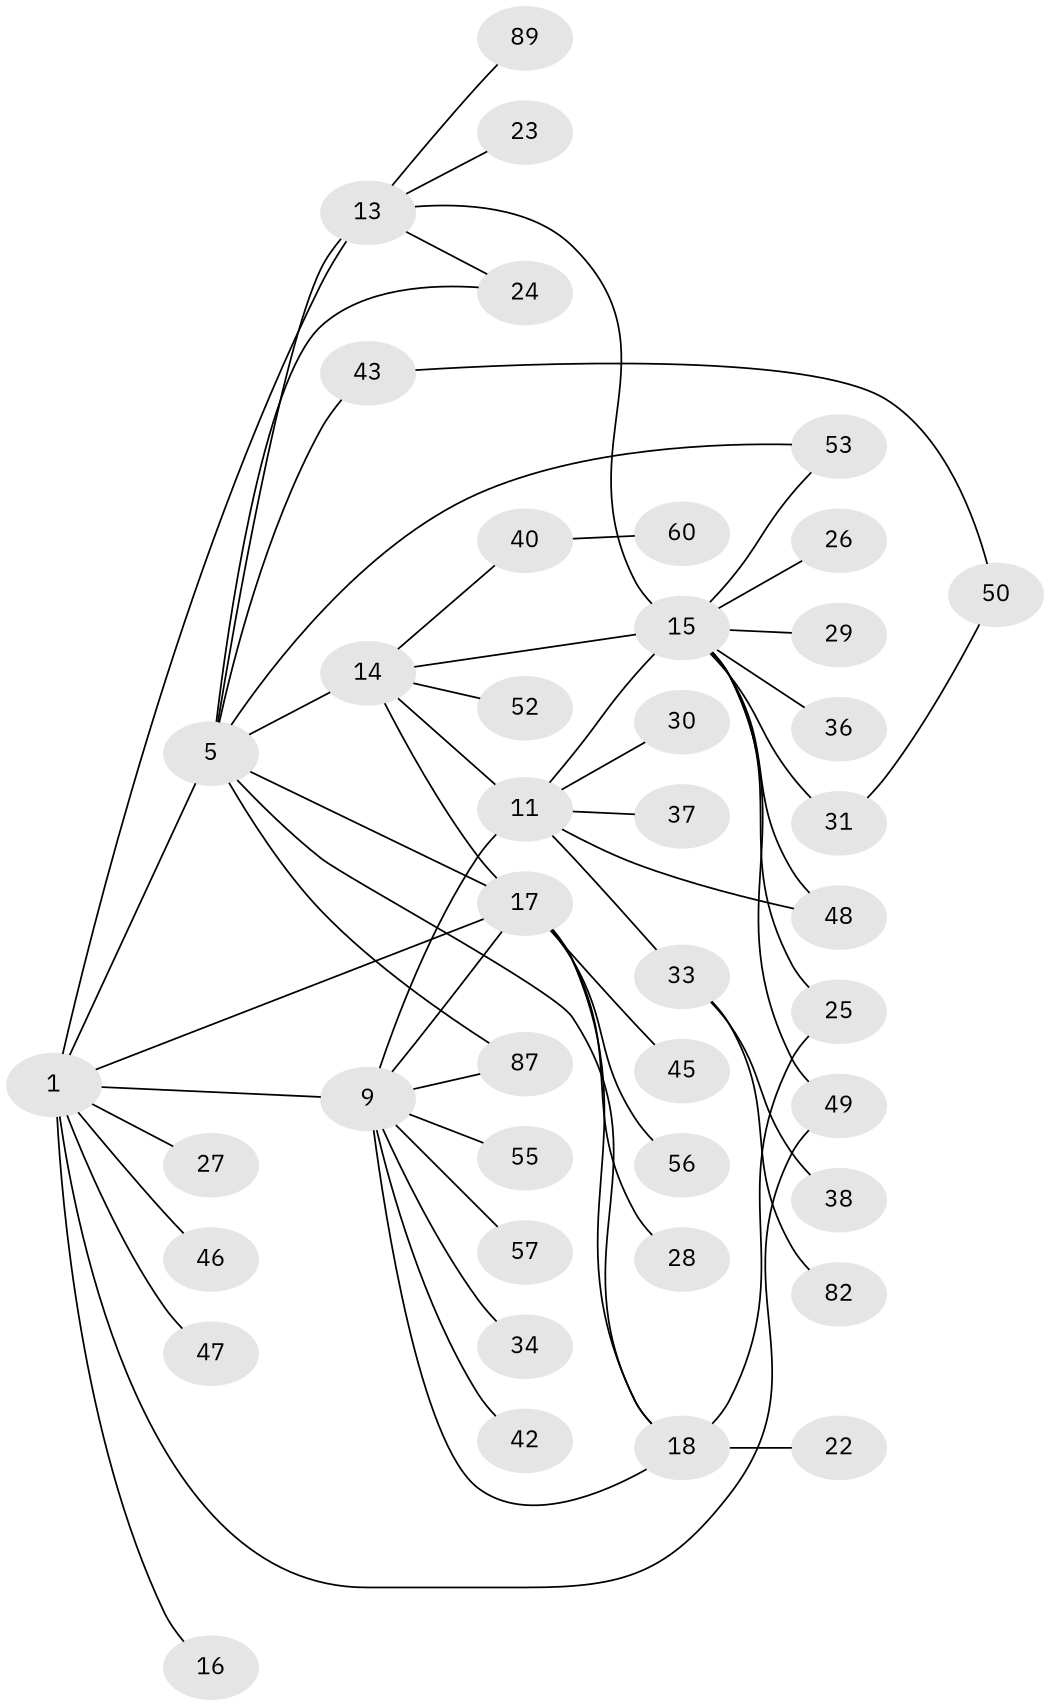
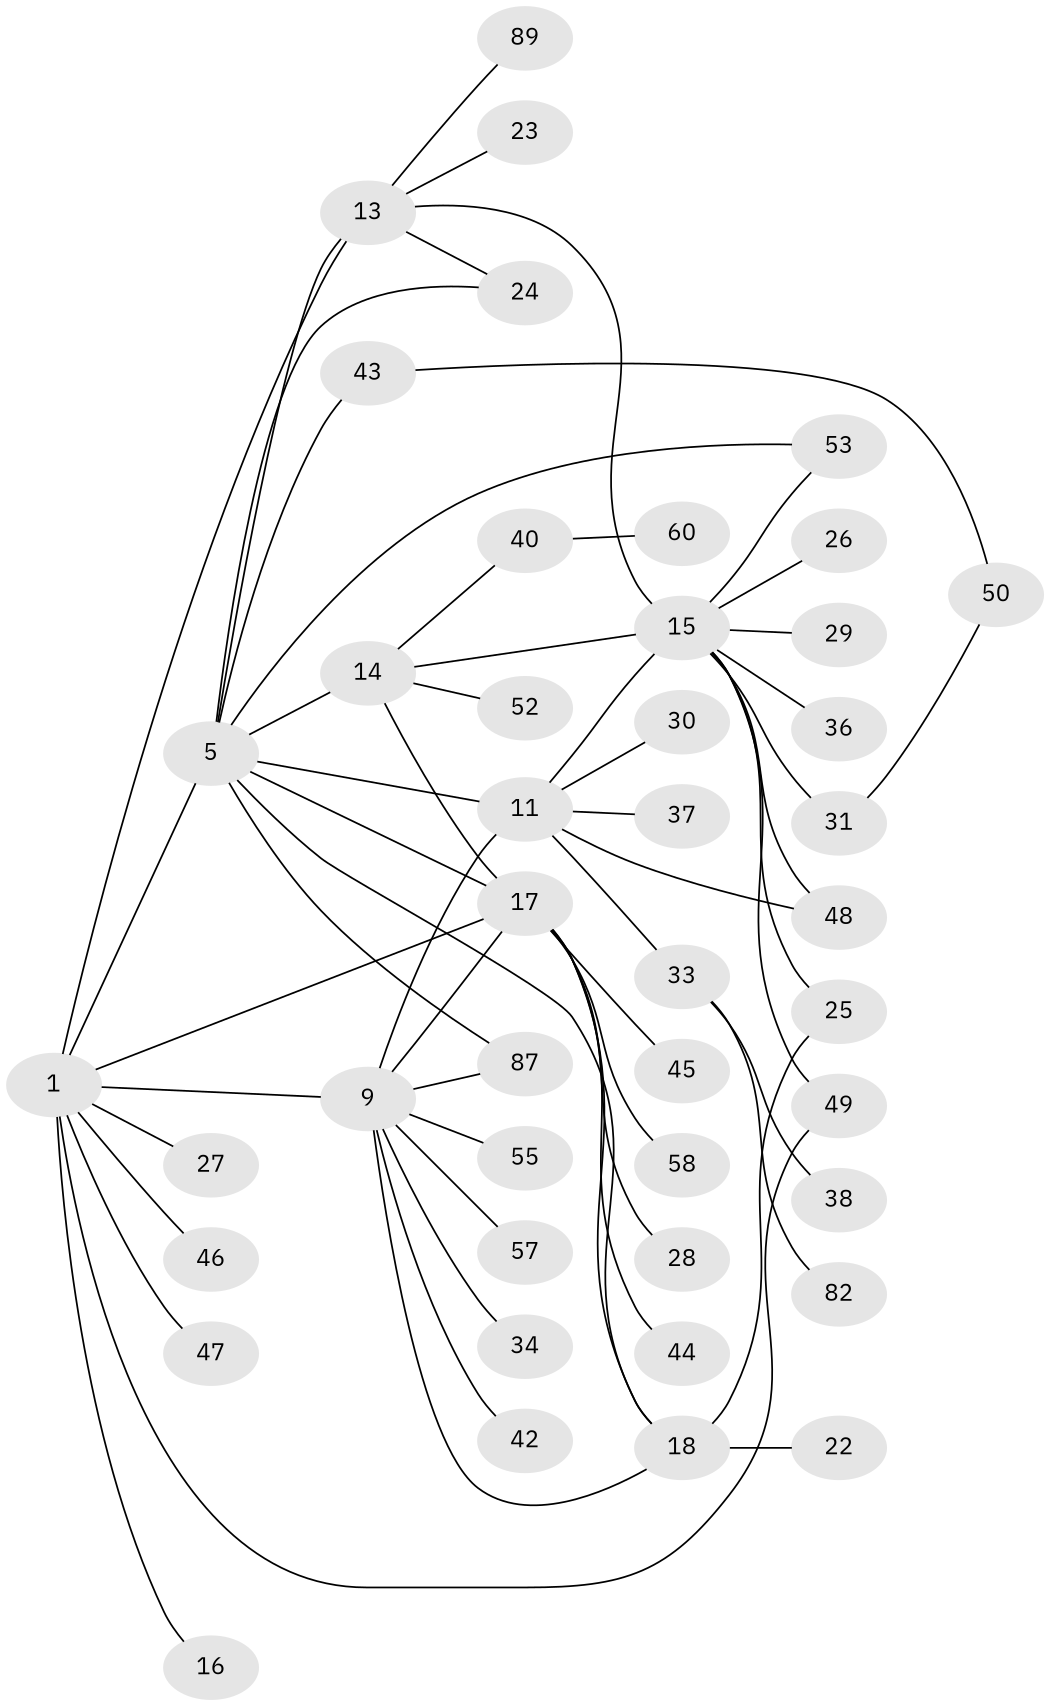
edge "14" -- "11": now "5" -- "11"
node "56": label "56" -> "58"
node "44": added
